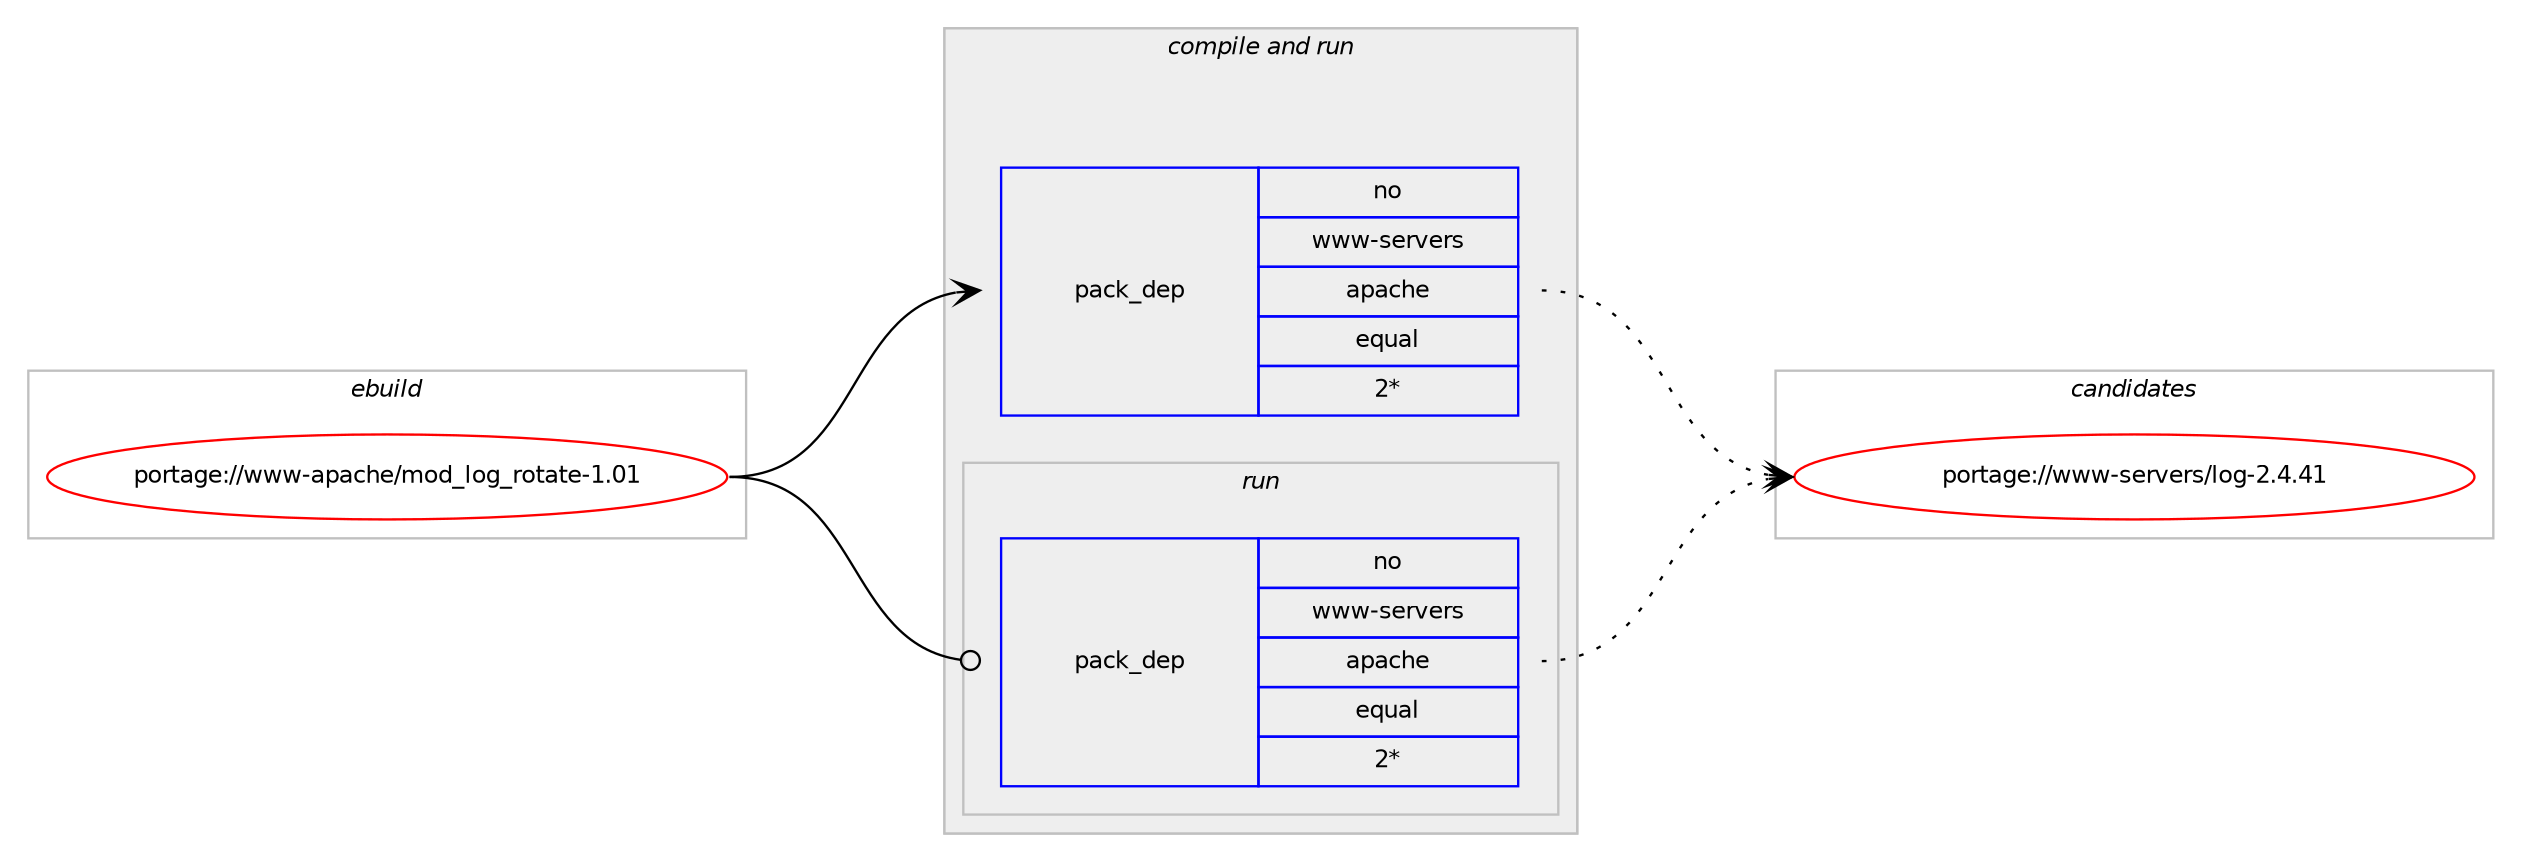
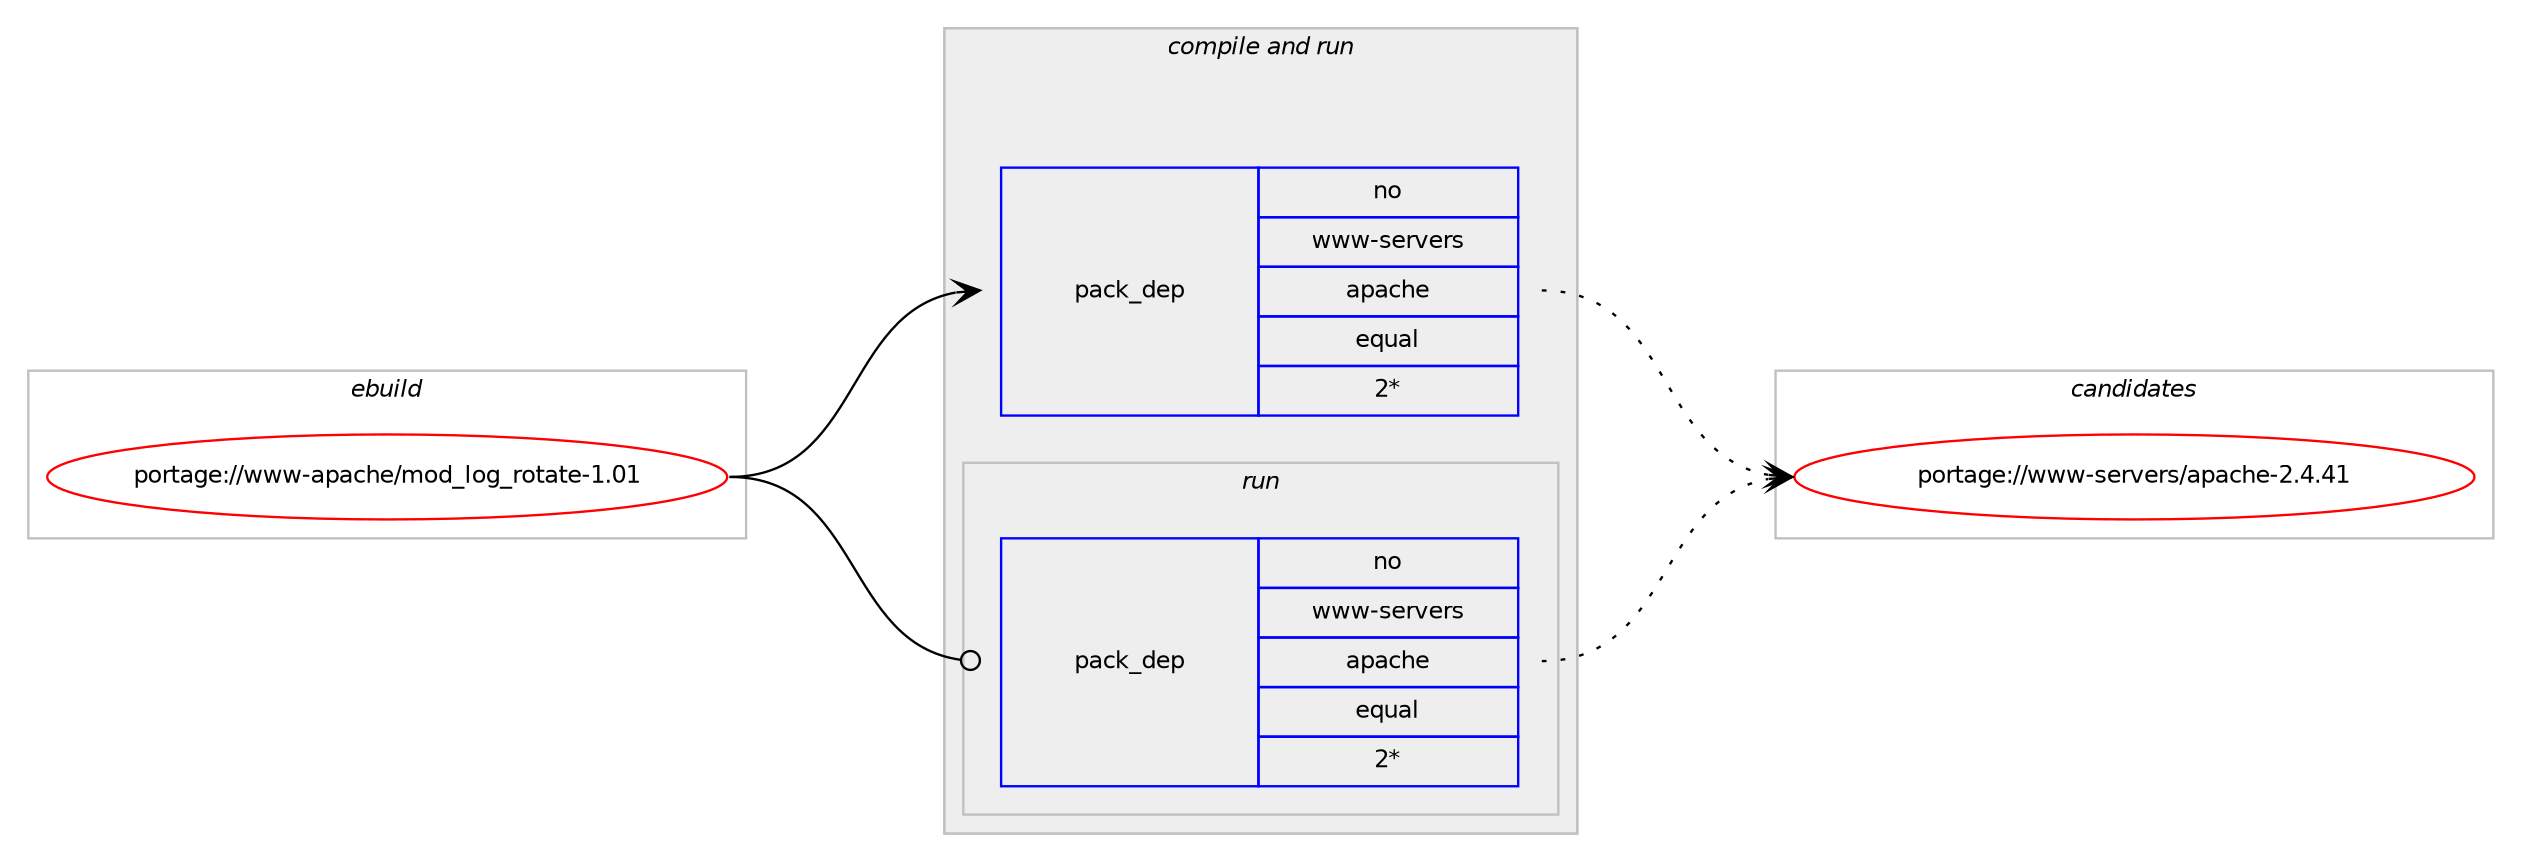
node "portage://www-servers/log-2.4.41": label "portage://www-servers/log-2.4.41" -> "portage://www-servers/apache-2.4.41"
